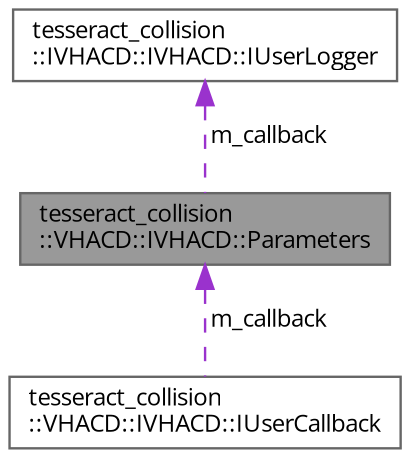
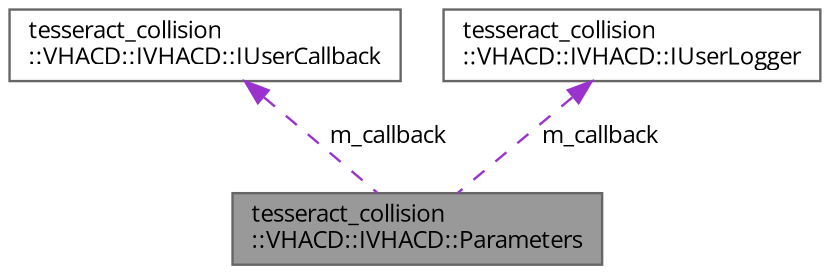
node "tesseract_collision ::IVHACD::IVHACD::IUserLogger": label "tesseract_collision ::IVHACD::IVHACD::IUserLogger" -> "tesseract_collision ::VHACD::IVHACD::IUserLogger"
edge "tesseract_collision ::VHACD::IVHACD::IUserCallback" -> "tesseract_collision ::VHACD::IVHACD::Parameters": reversed
